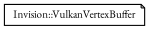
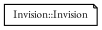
node "Invision::VulkanVertexBuffer": label "Invision::VulkanVertexBuffer" -> "Invision::Invision"
